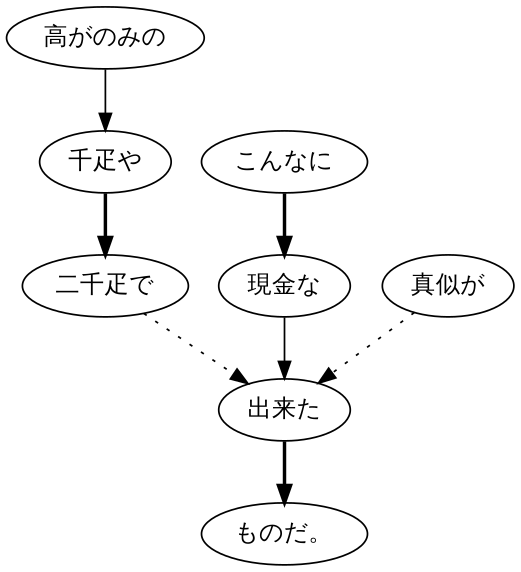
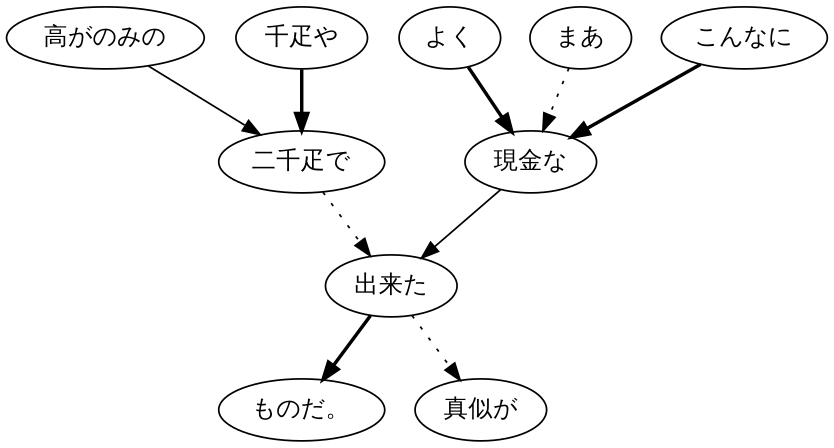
node "よく": added
node "まあ": added
edge "高がのみの" -> "千疋や": now "高がのみの" -> "二千疋で"
edge "真似が" -> "出来た": reversed
